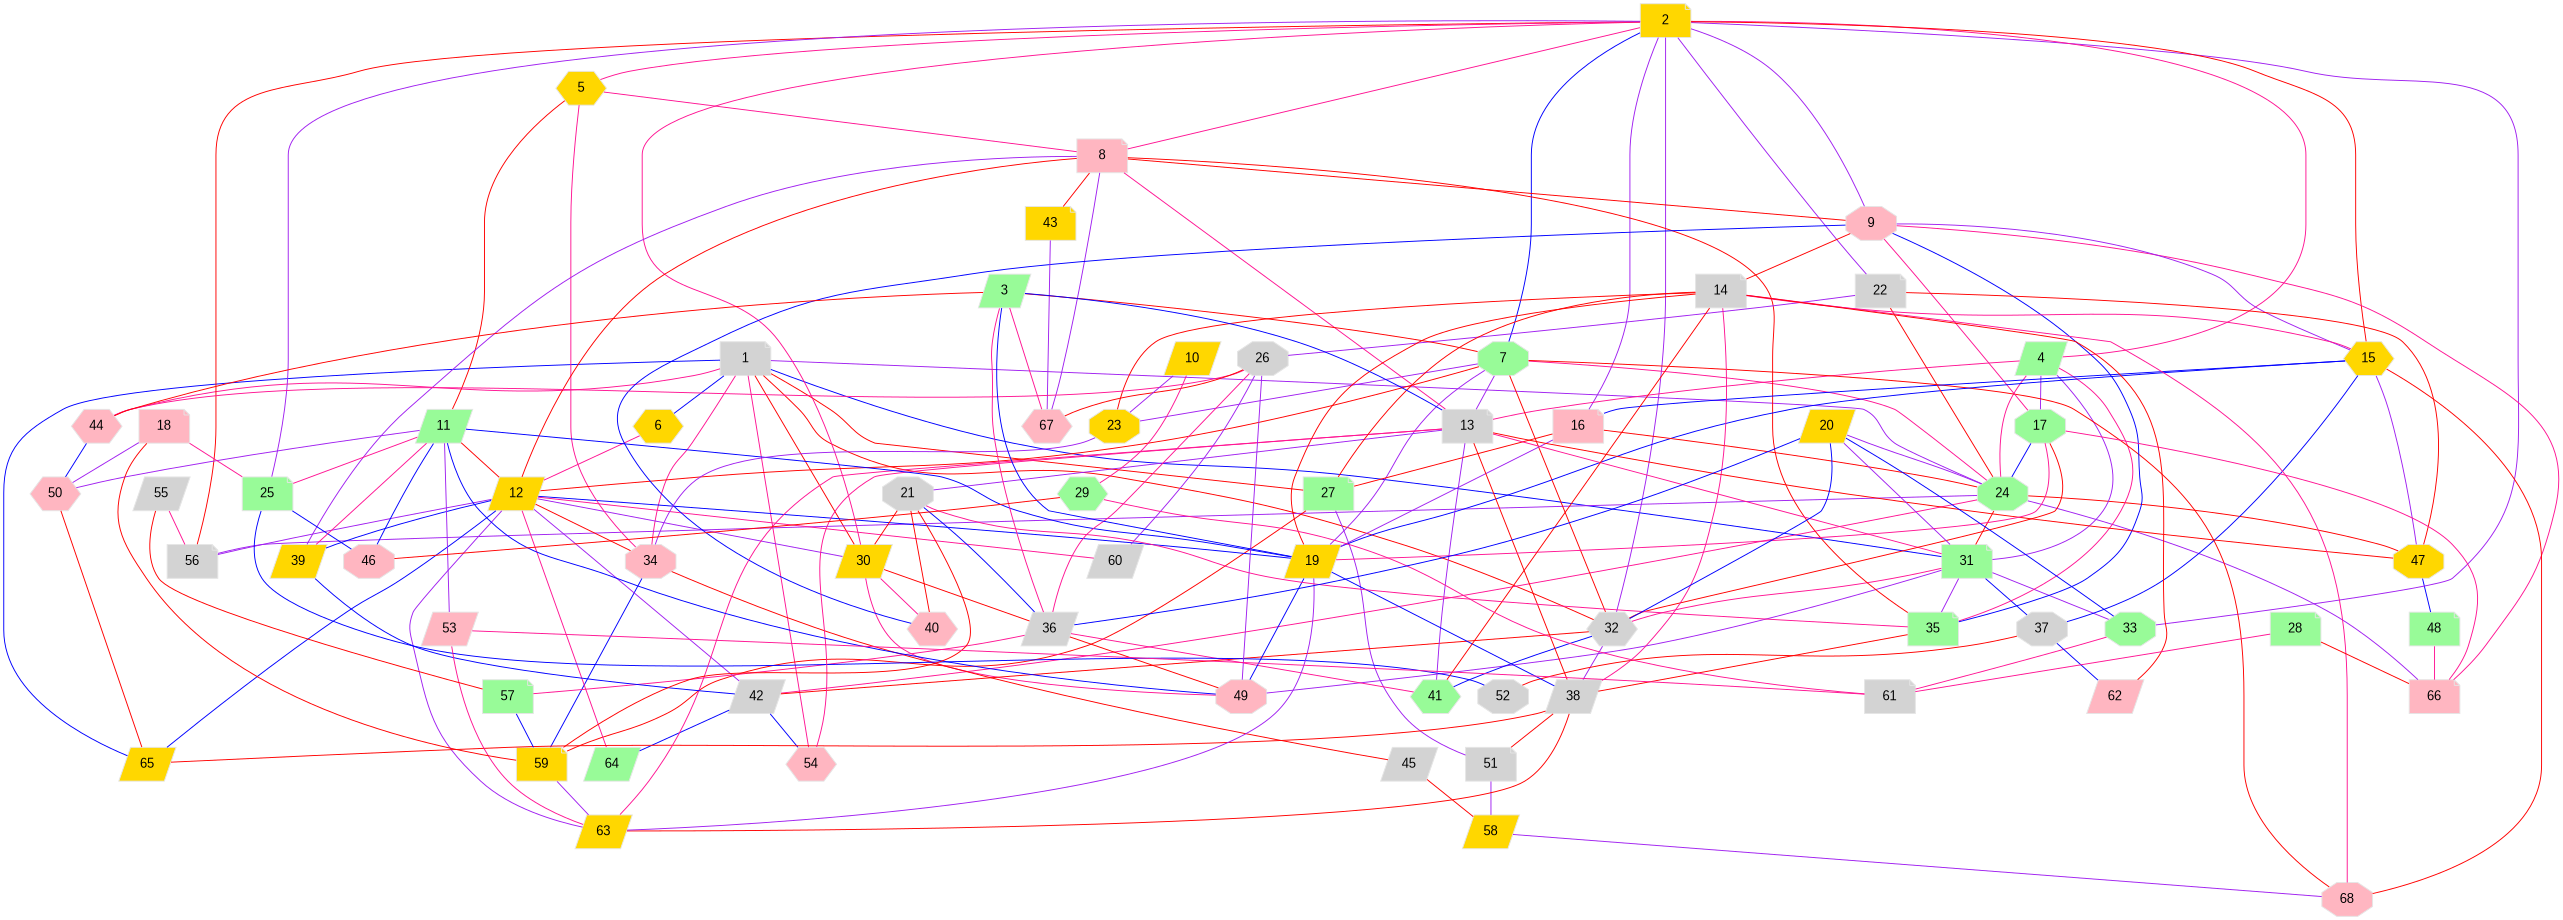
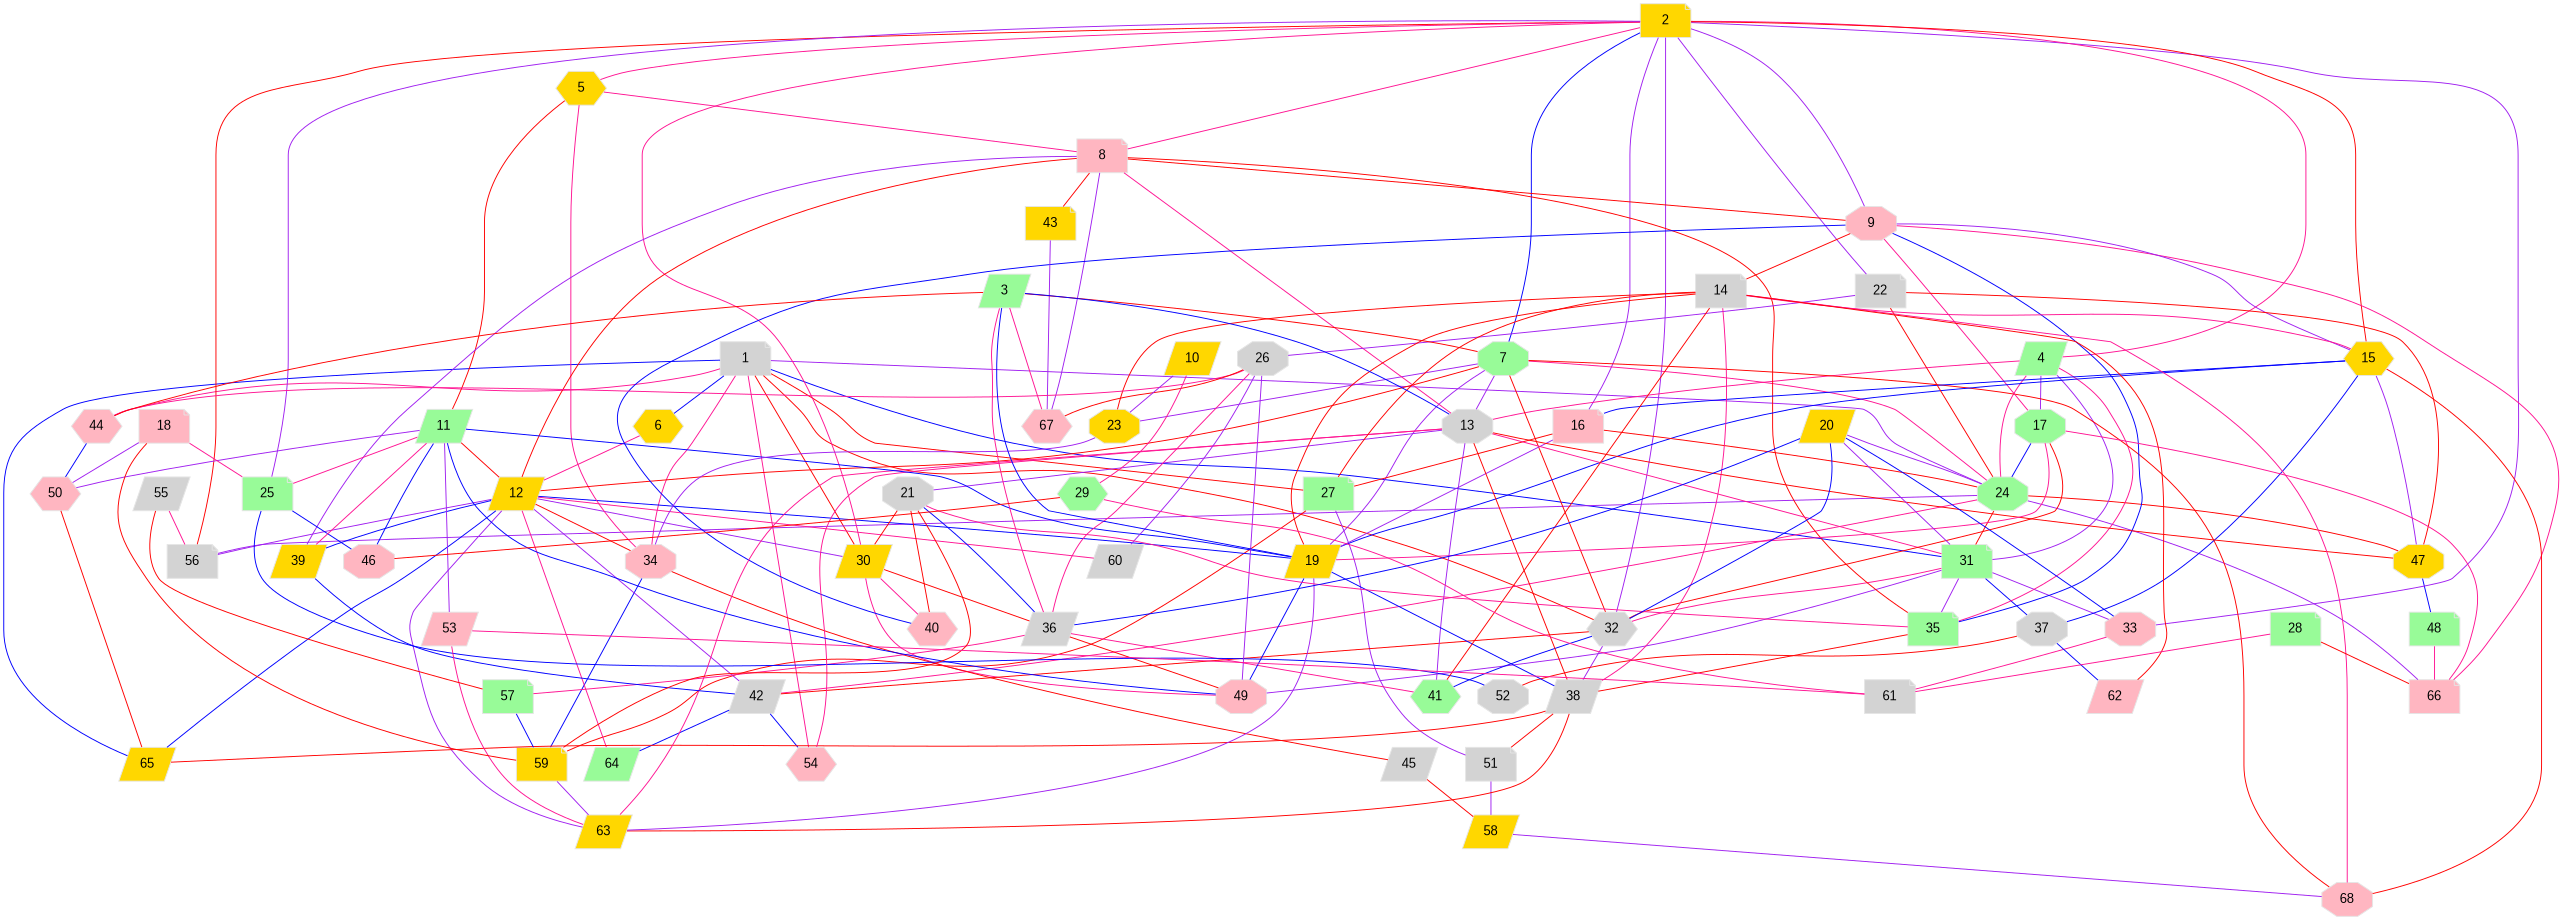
node "13": shape note -> octagon
node "33": fillcolor palegreen -> lightpink
